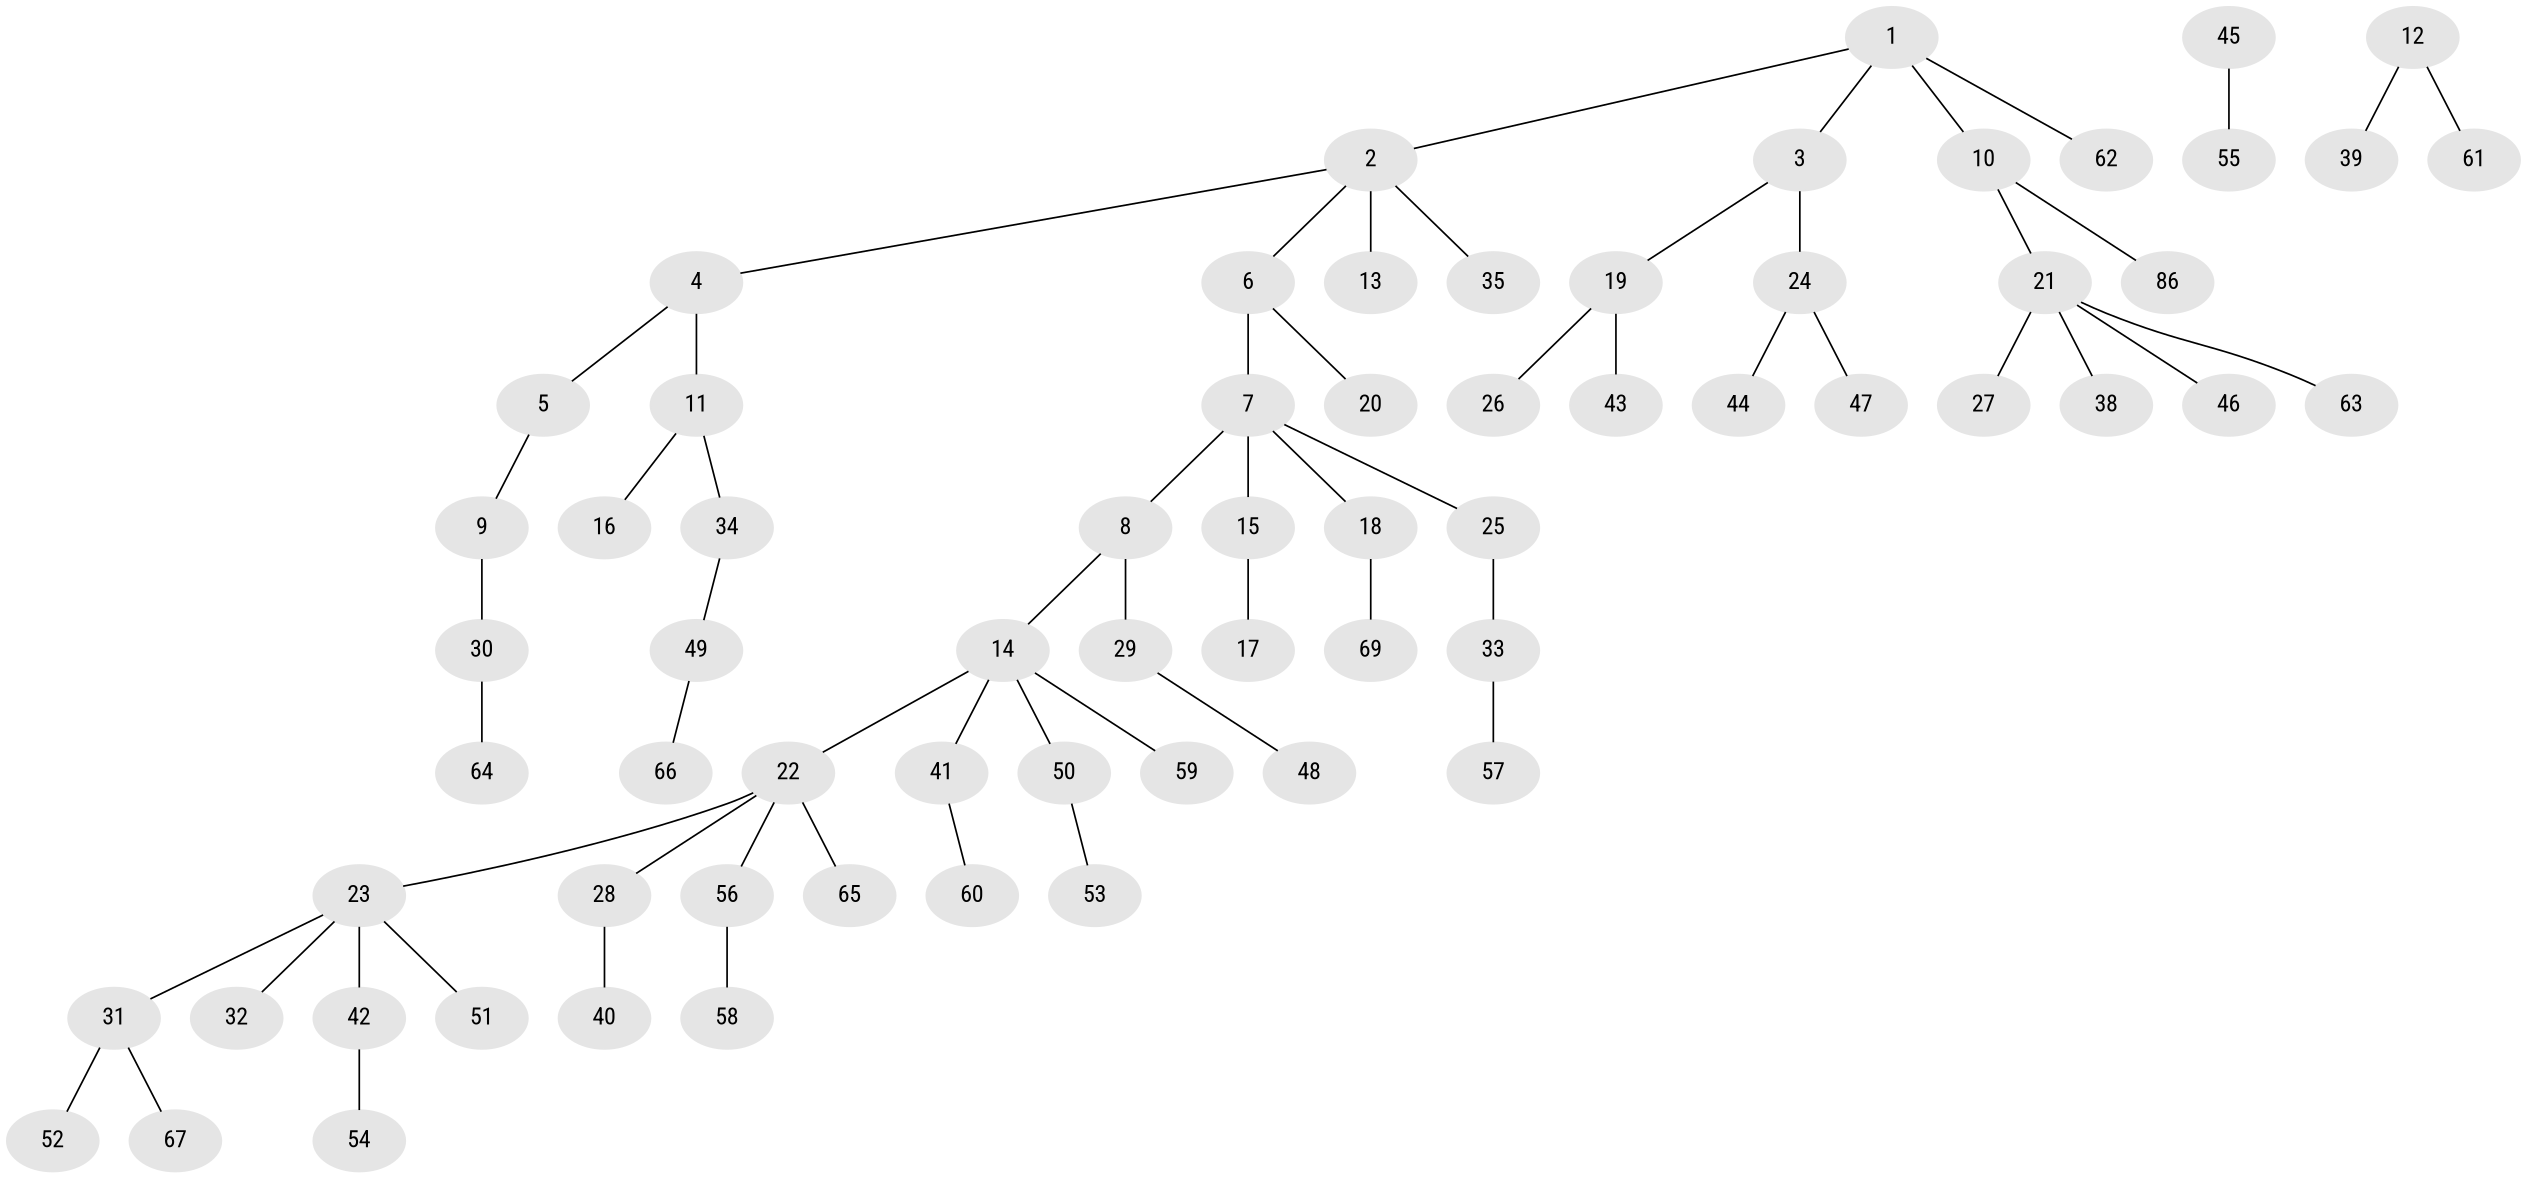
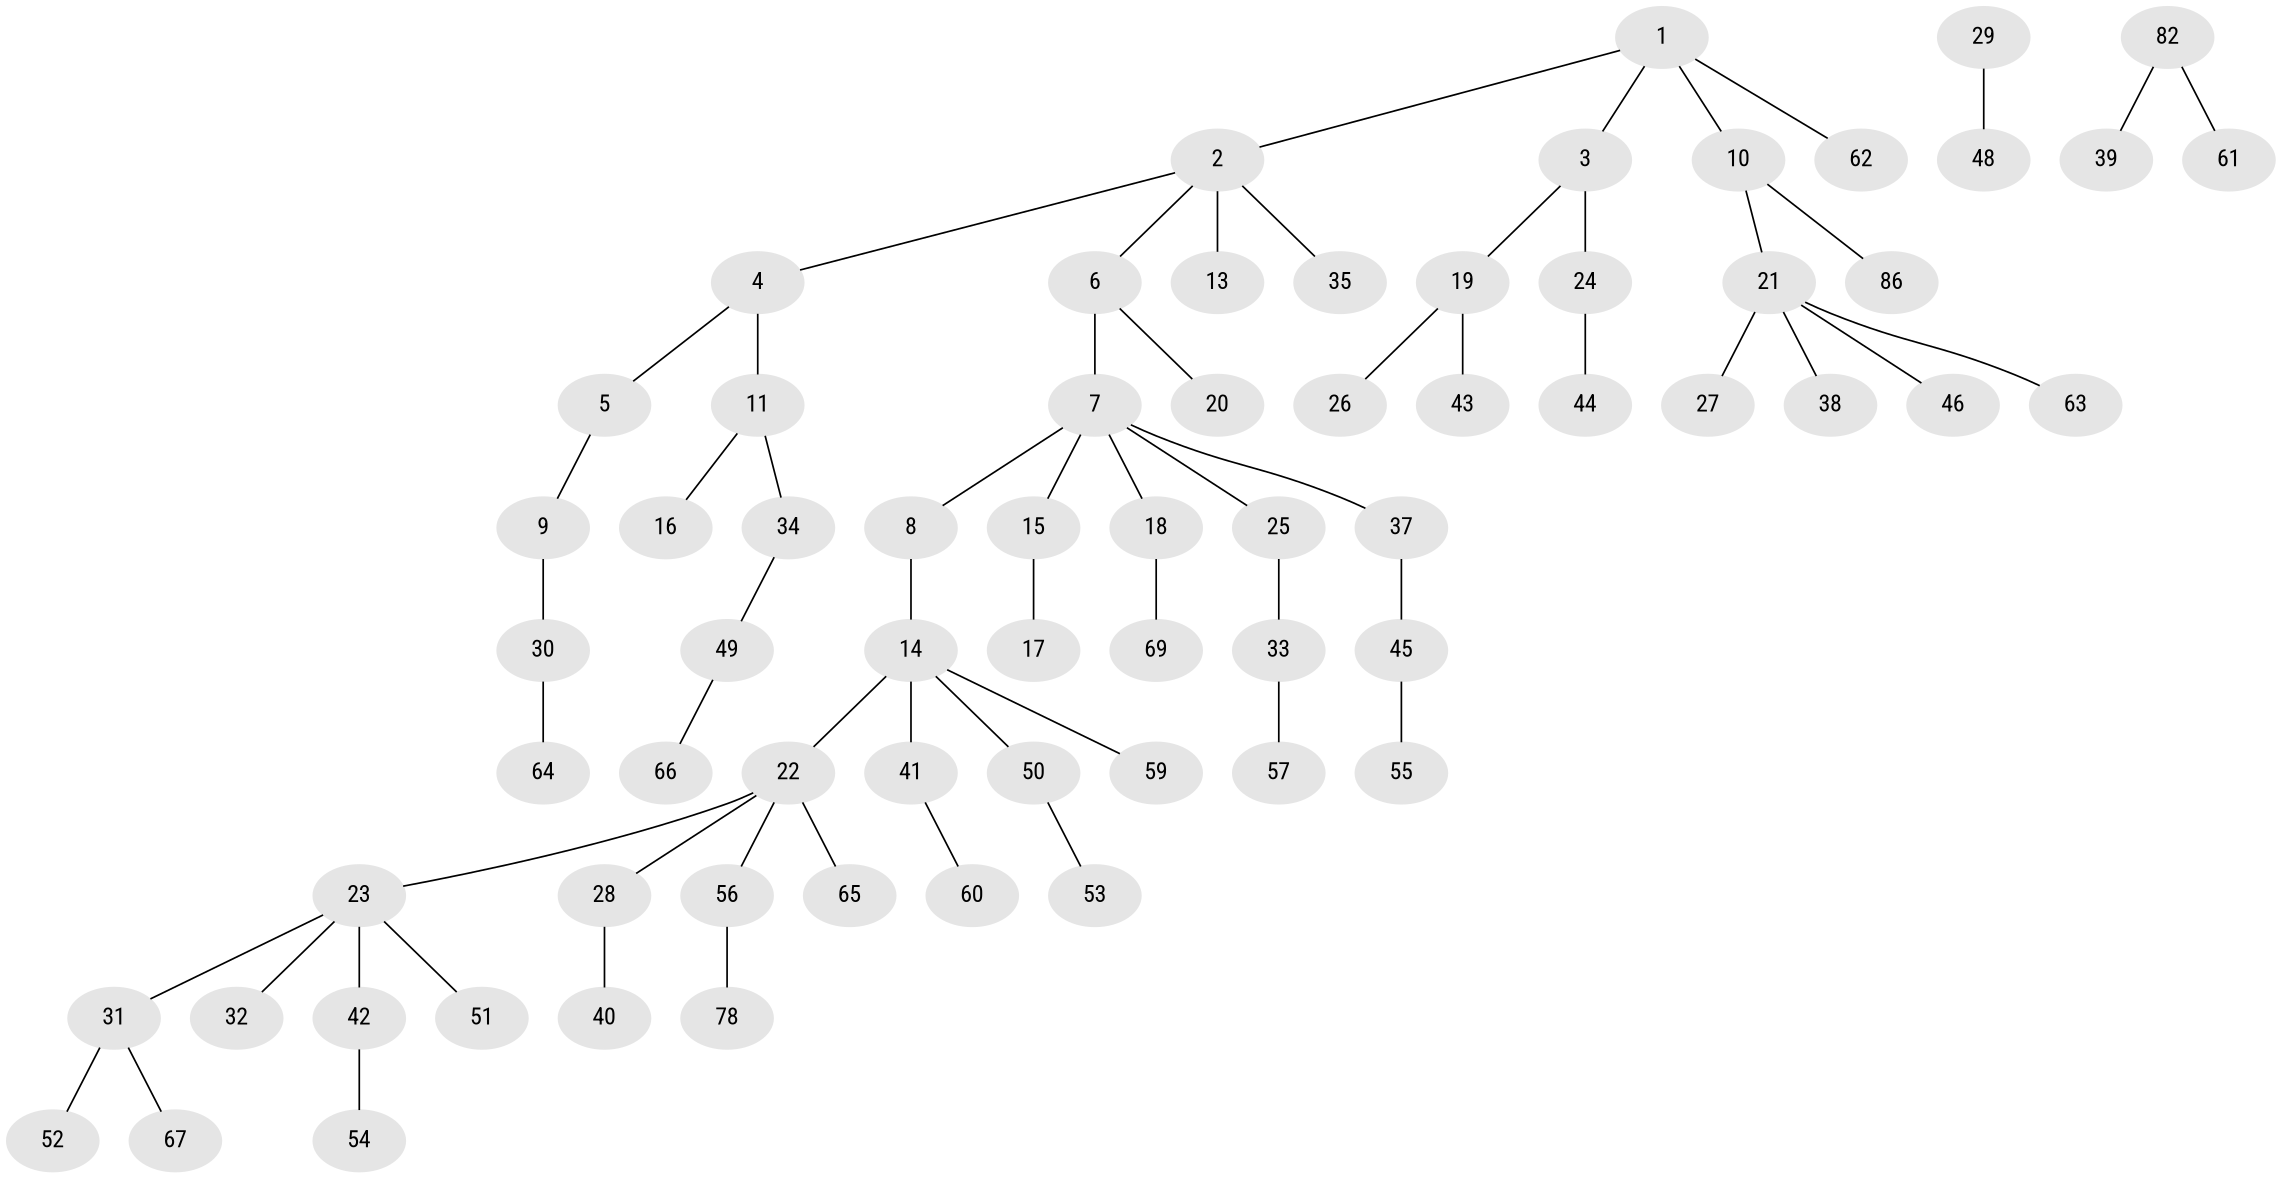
node "12": label "12" -> "82"
node "47": removed
node "37": added
edge "8" -- "29": removed
node "58": label "58" -> "78"
